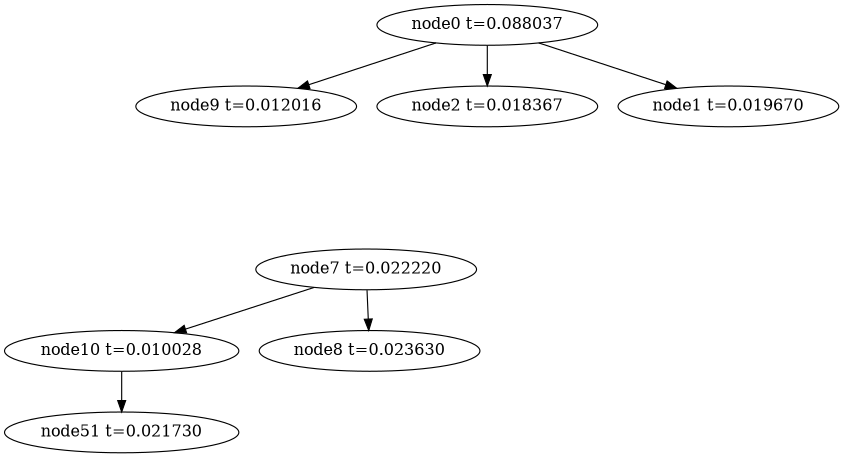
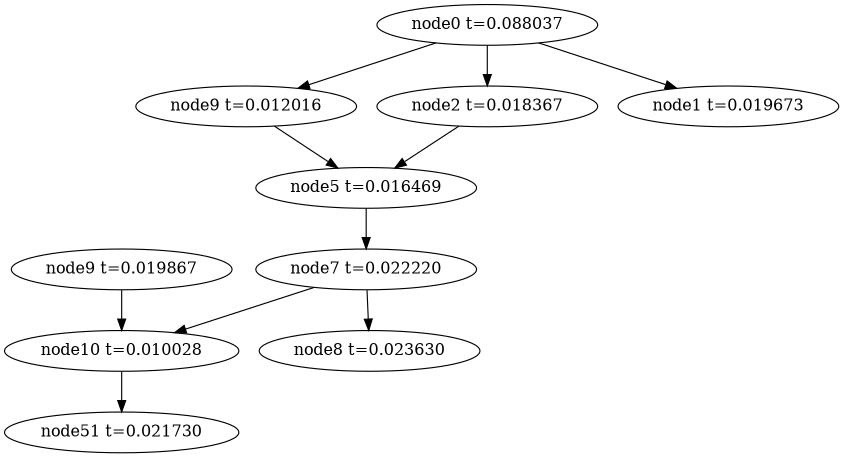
node "node1 t=0.019670": label "node1 t=0.019670" -> "node1 t=0.019673"
node "node5 t=0.016469": added
node "node9 t=0.019867": added
